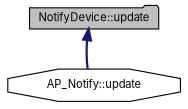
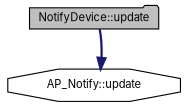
edge "AP_Notify::update" -> "NotifyDevice::update": reversed
